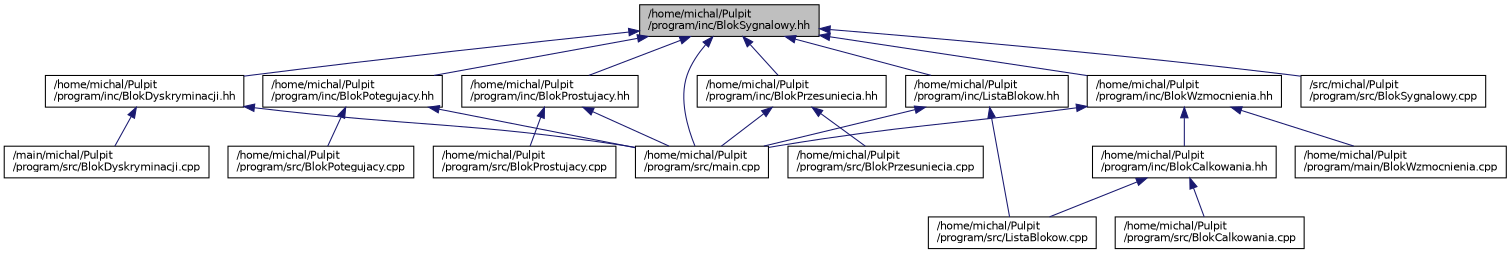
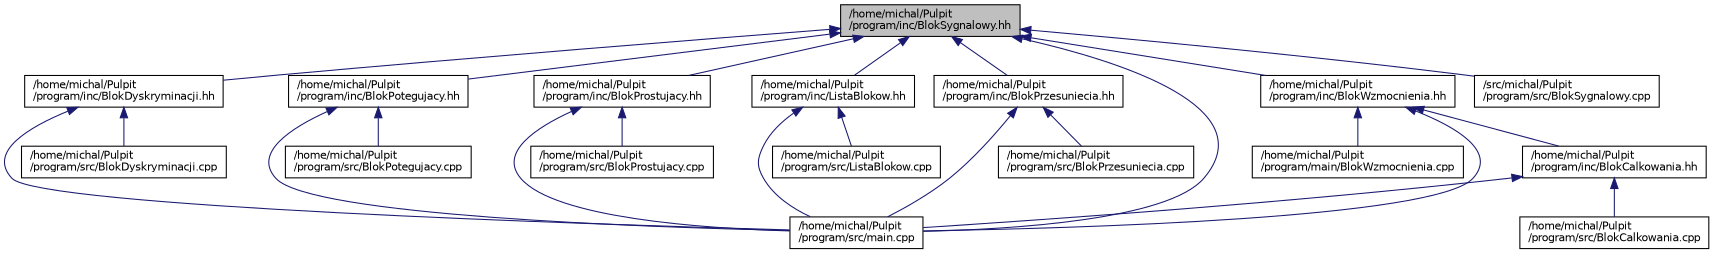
node "/main/michal/Pulpit /program/src/BlokDyskryminacji.cpp": label "/main/michal/Pulpit /program/src/BlokDyskryminacji.cpp" -> "/home/michal/Pulpit /program/src/BlokDyskryminacji.cpp"
edge "/home/michal/Pulpit /program/src/ListaBlokow.cpp" -> "/home/michal/Pulpit /program/inc/BlokCalkowania.hh": now "/home/michal/Pulpit /program/src/main.cpp" -> "/home/michal/Pulpit /program/inc/BlokCalkowania.hh"
